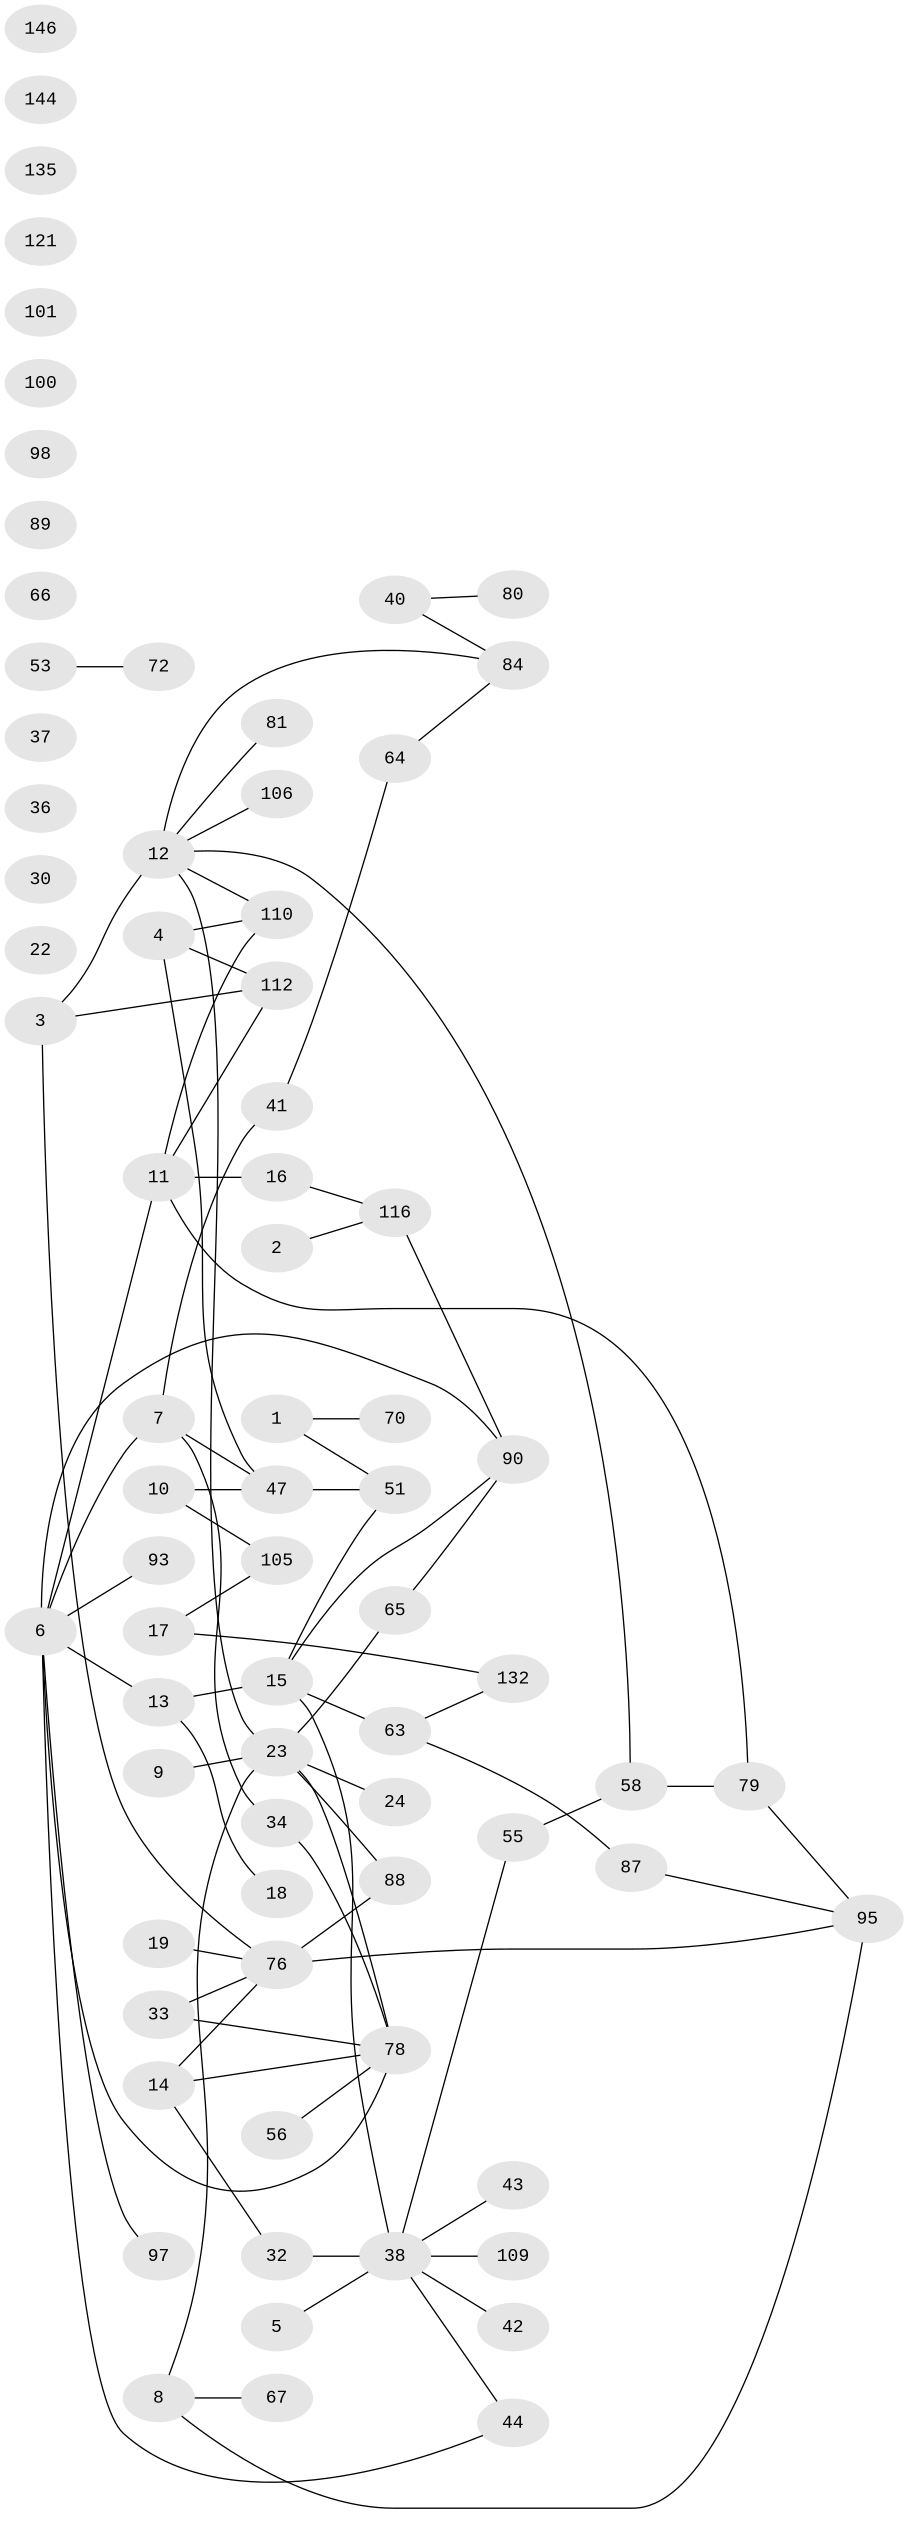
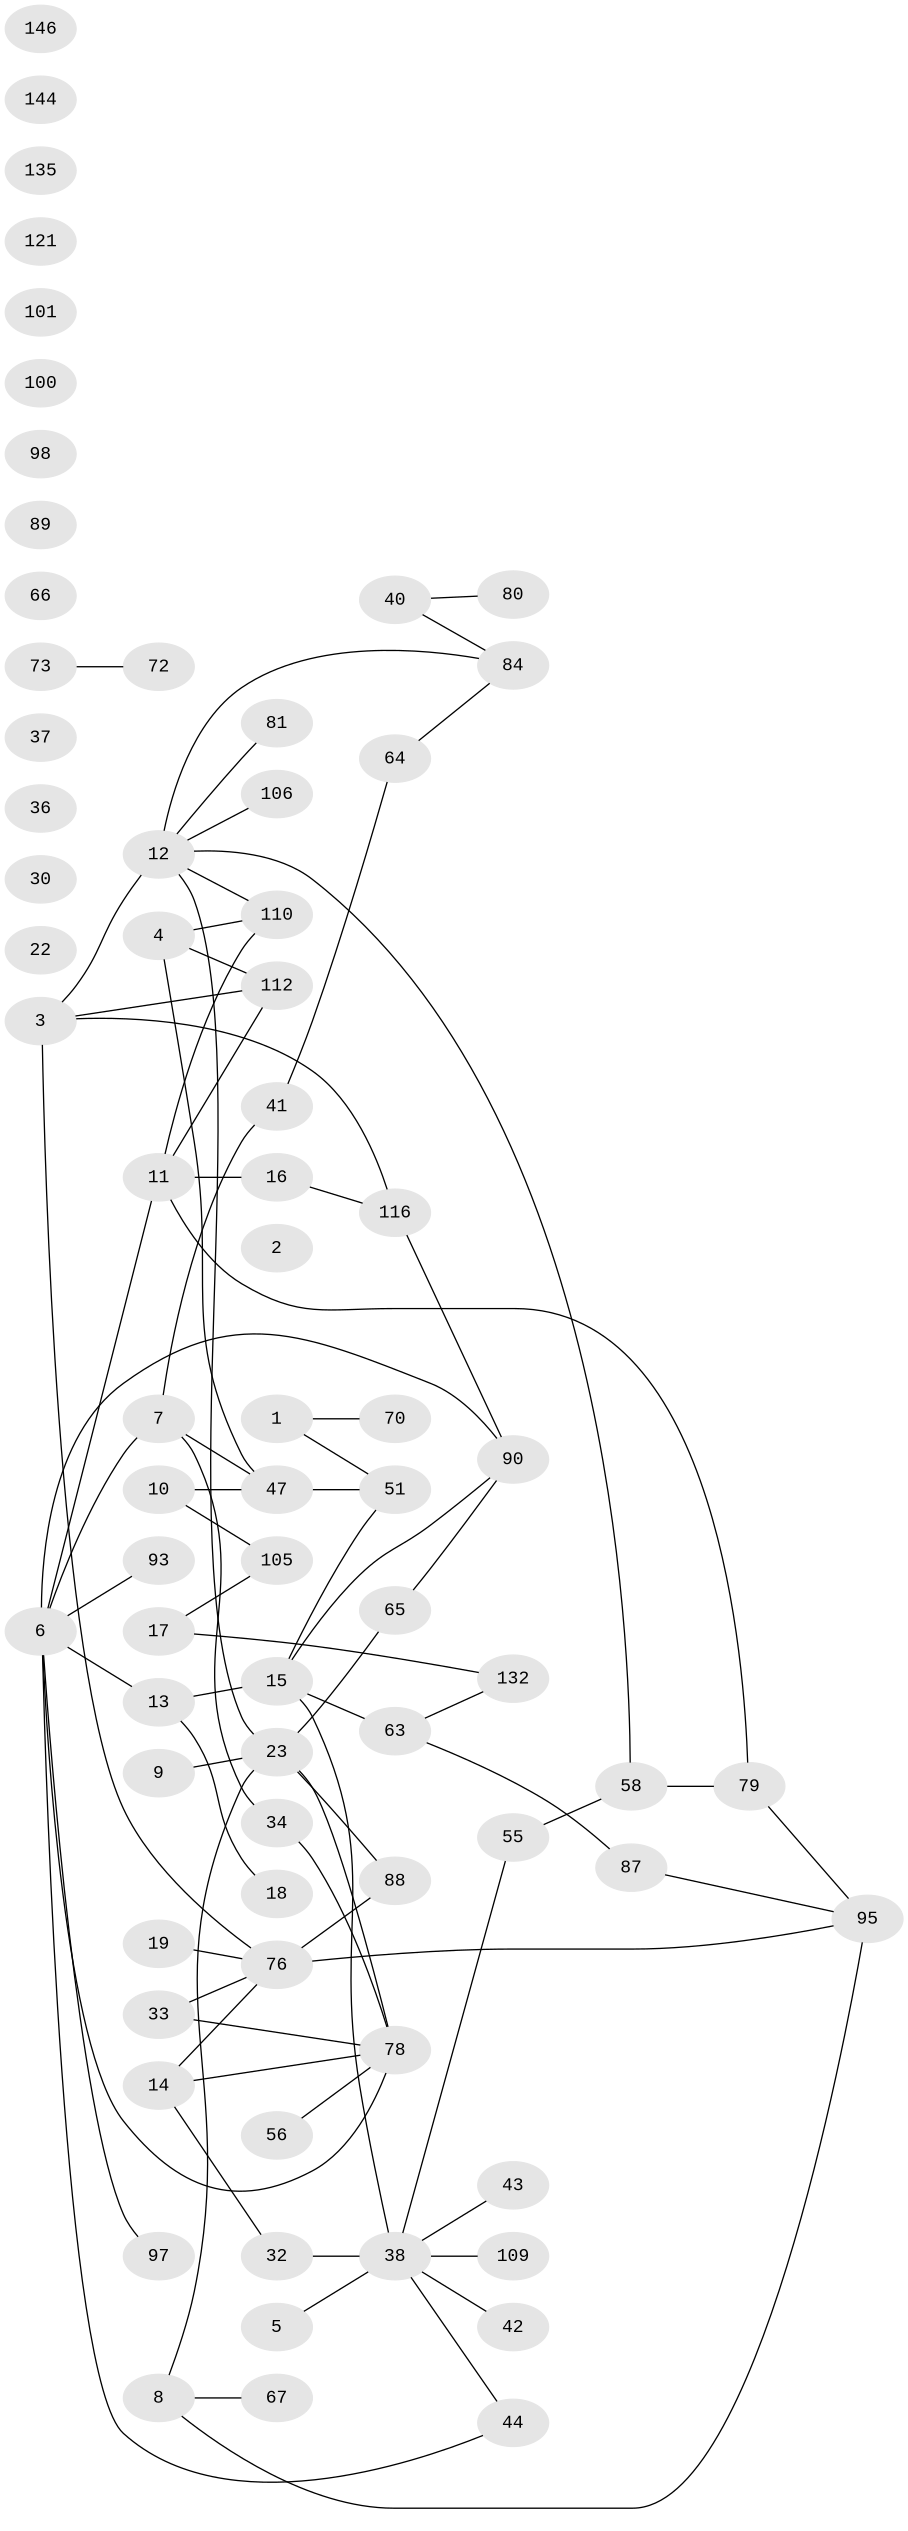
node "53": label "53" -> "73"
edge "116" -- "2": now "116" -- "3"
node "24": removed
